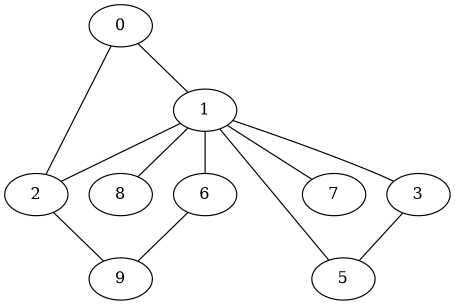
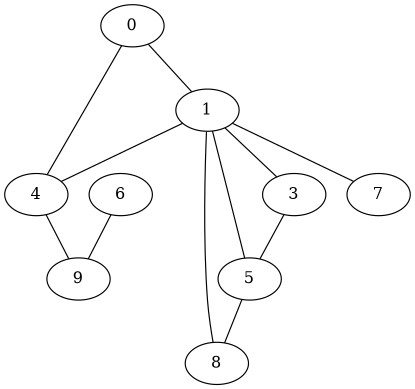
edge "1" -- "6": removed
node "2": label "2" -> "4"
edge "5" -- "8": added
